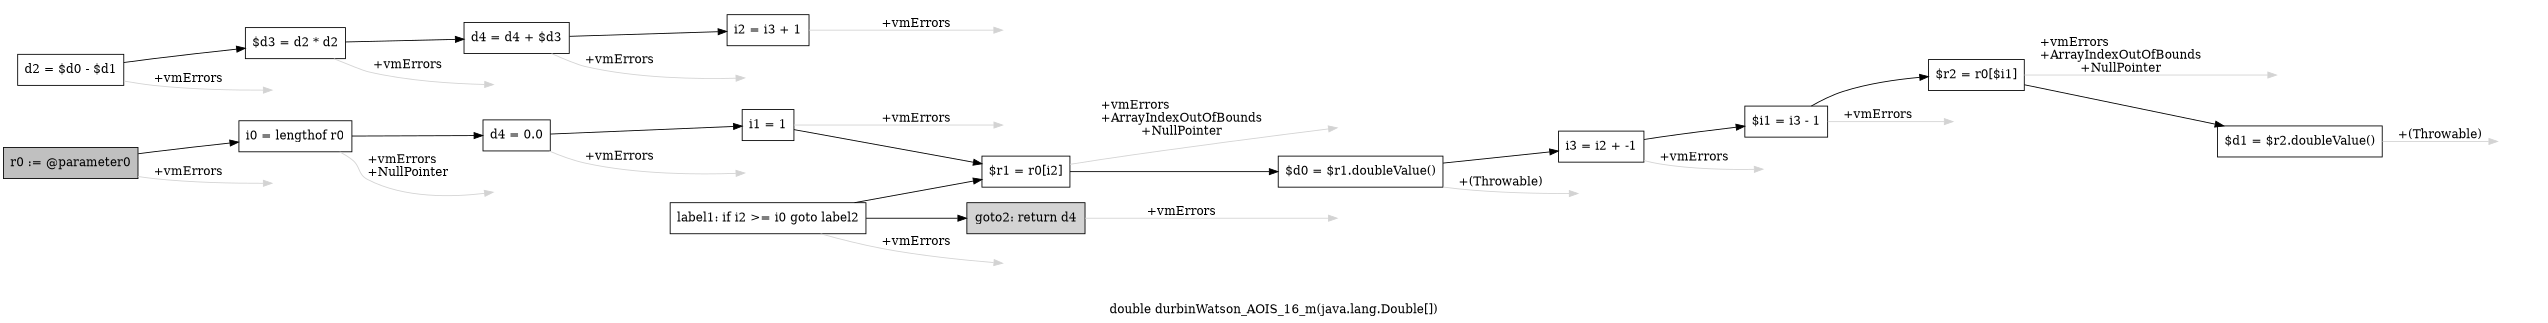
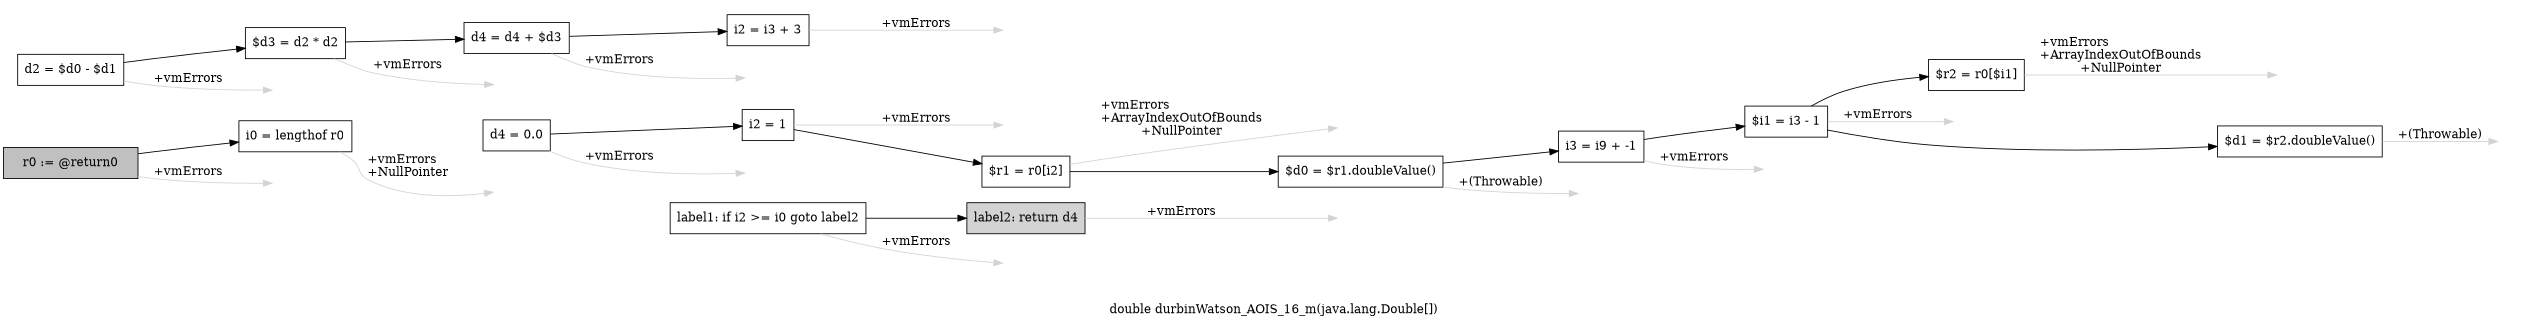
node "i2 = i3 + 1": label "i2 = i3 + 1" -> "i2 = i3 + 3"
edge "$r2 = r0[$i1]" -> "$d1 = $r2.doubleValue()": now "$i1 = i3 - 1" -> "$d1 = $r2.doubleValue()"
node "i1 = 1": label "i1 = 1" -> "i2 = 1"
edge "i0 = lengthof r0" -> "d4 = 0.0": removed
node "i3 = i2 + -1": label "i3 = i2 + -1" -> "i3 = i9 + -1"
node "r0 := @parameter0": label "r0 := @parameter0" -> "r0 := @return0"
edge "label1: if i2 >= i0 goto label2" -> "$r1 = r0[i2]": removed
node "goto2: return d4": label "goto2: return d4" -> "label2: return d4"
